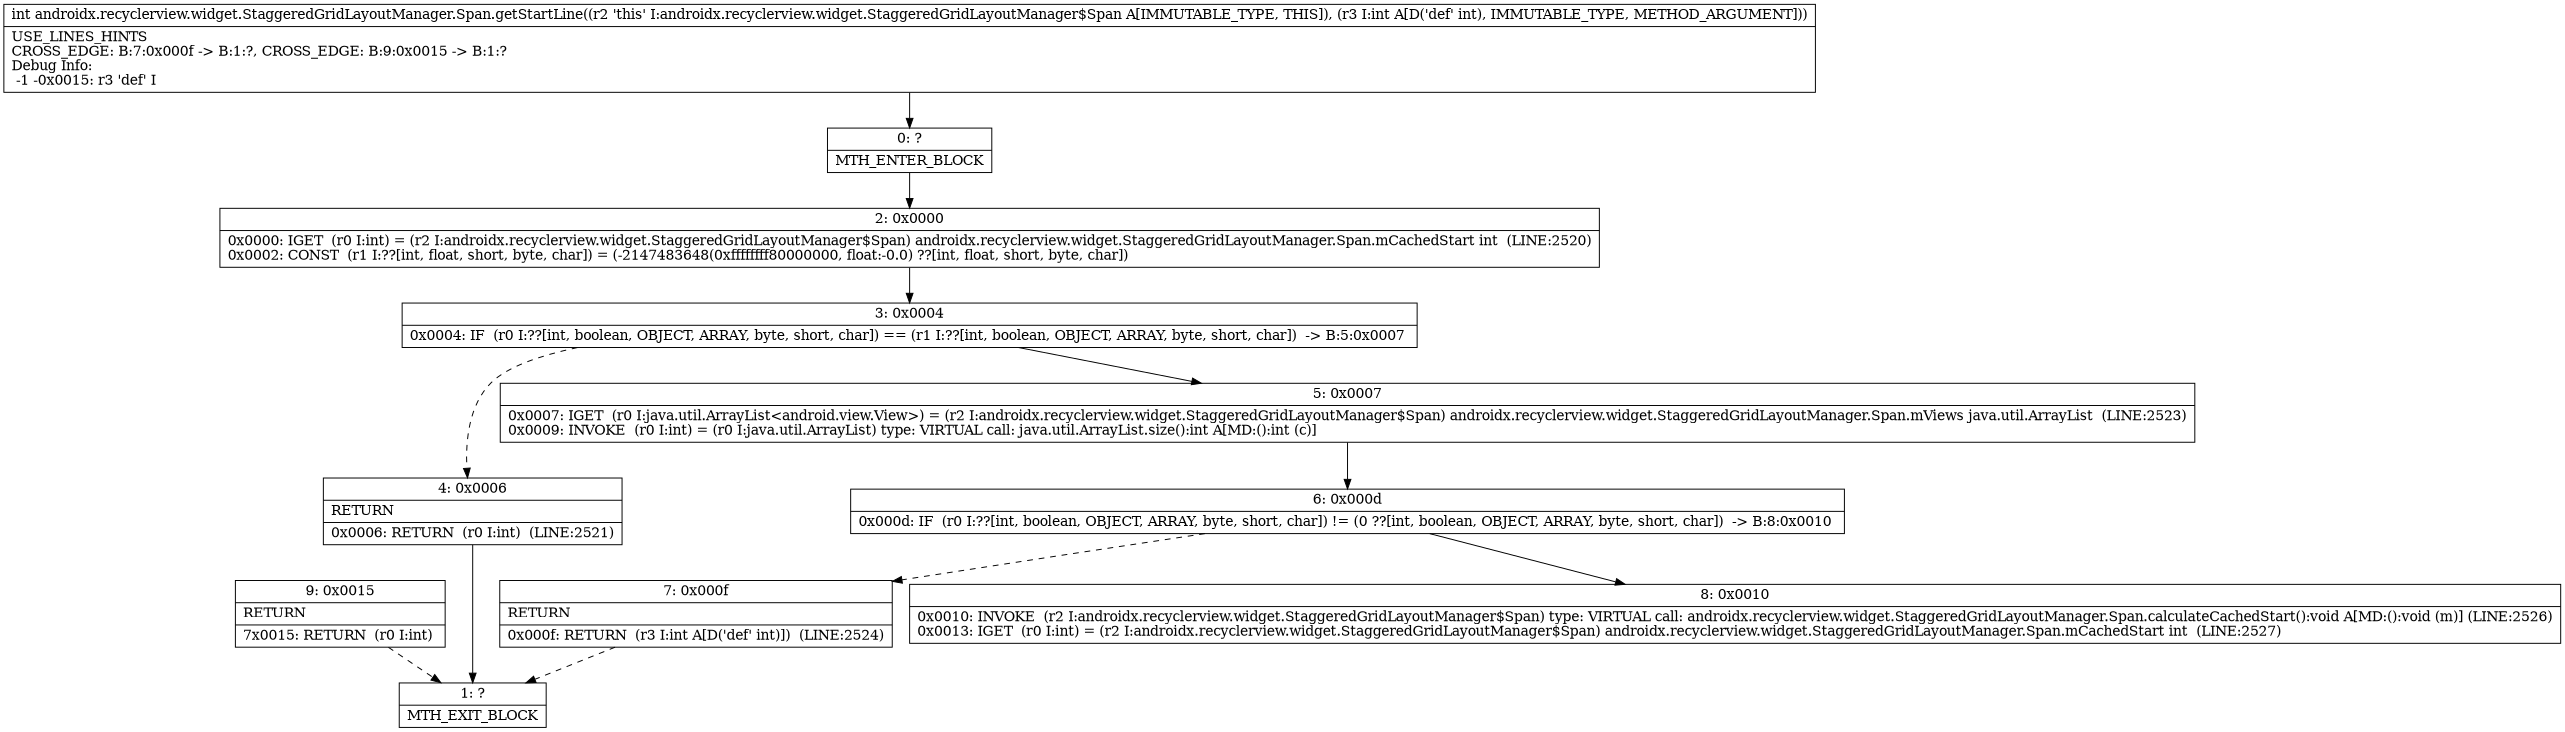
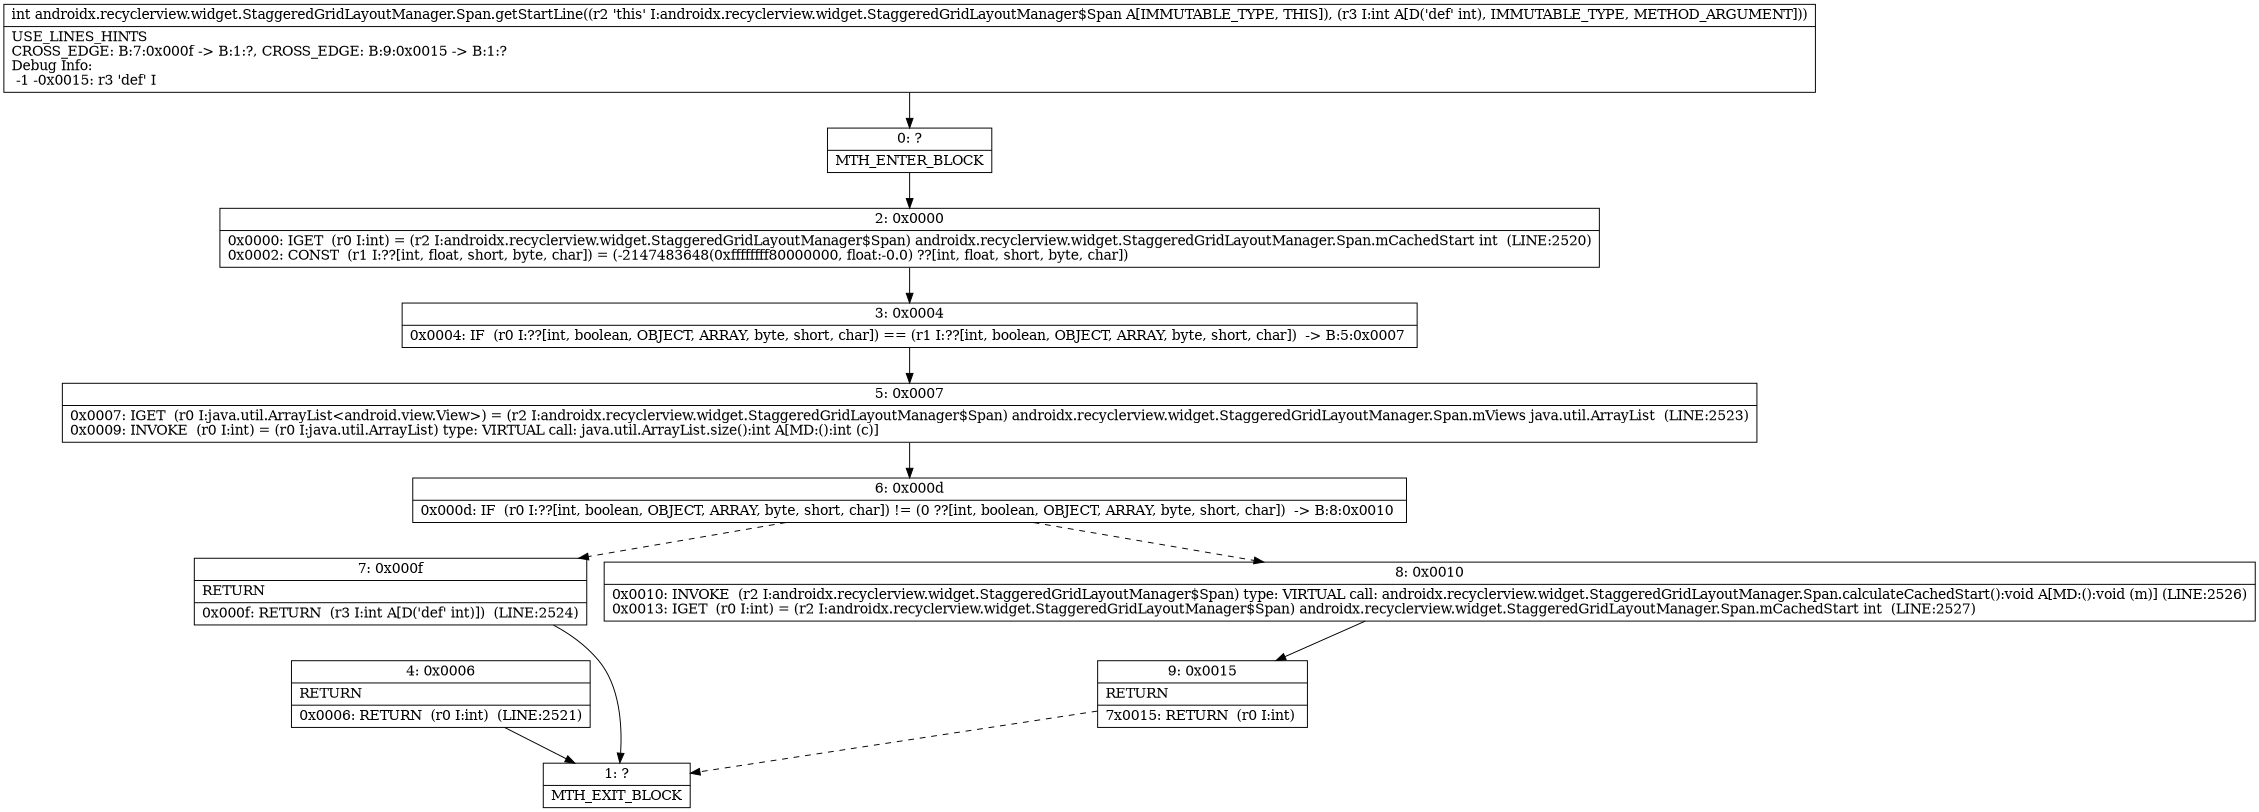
edge "3: 0x0004" -> "4: 0x0006": removed
edge "6: 0x000d" -> "8: 0x0010": style solid -> dashed
edge "8: 0x0010" -> "9: 0x0015": added
edge "7: 0x000f" -> "1: ?": style dashed -> solid
